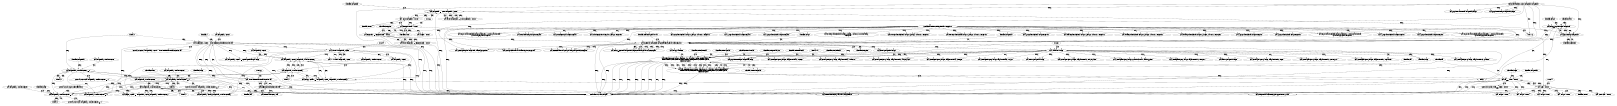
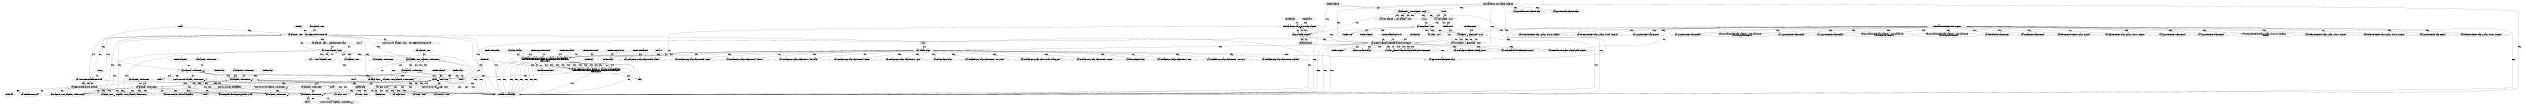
node "1000159": added
node "(Call,image=AcquireImage(image_info))": label "(Call,image=AcquireImage(image_info))" -> "(MethodParameterIn,image=AcquireImage(image_info))"
node "1000115": removed
node "(Identifier,TIFFCloseBlob)": label "(Identifier,TIFFCloseBlob)" -> "(TIFFClientOpen,TIFFCloseBlob)"
edge "(Call,(ssize_t) image_info->scene)" -> "(Call,image_info->scene >= GetImageListLength(image))": reversed
node "(Call,TIFFNumberOfDirectories(tiff))": label "(Call,TIFFNumberOfDirectories(tiff))" -> "(Call,TIFFNumberOfDirectories(remaining))"
node "(Call,(CIE *) NULL)": label "(Call,(CIE *) NULL)" -> "(Call,(TIFF *) NULL)"
